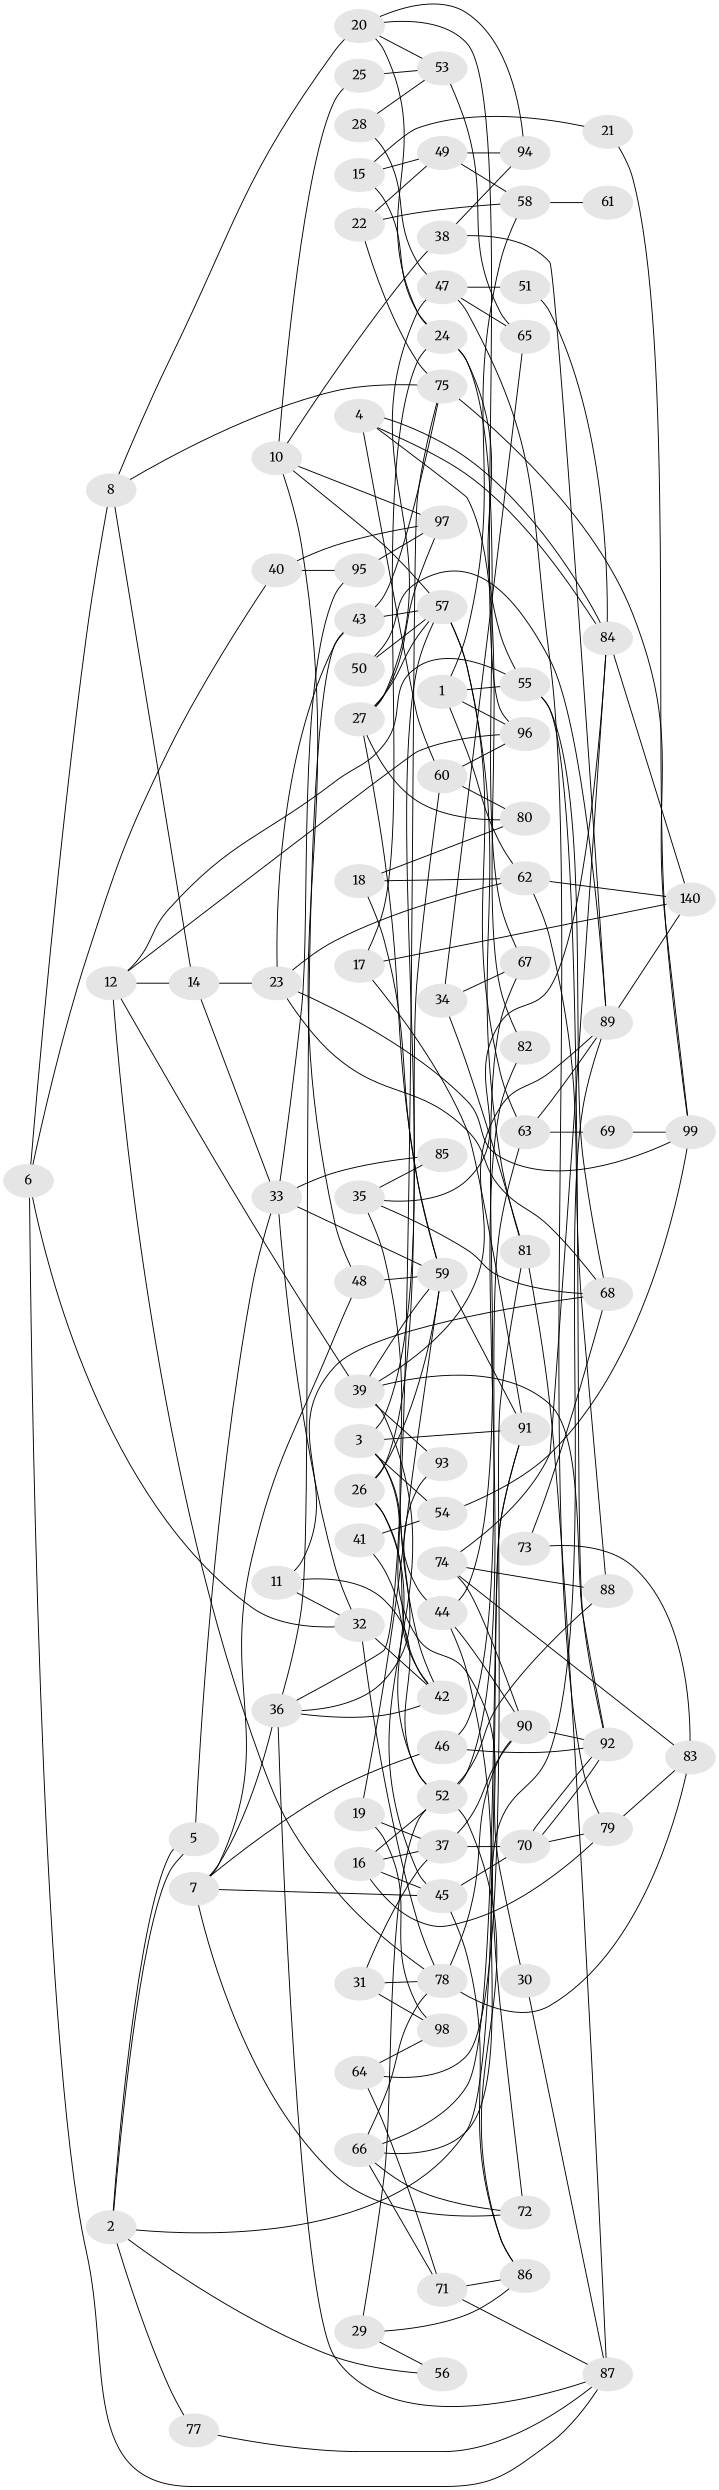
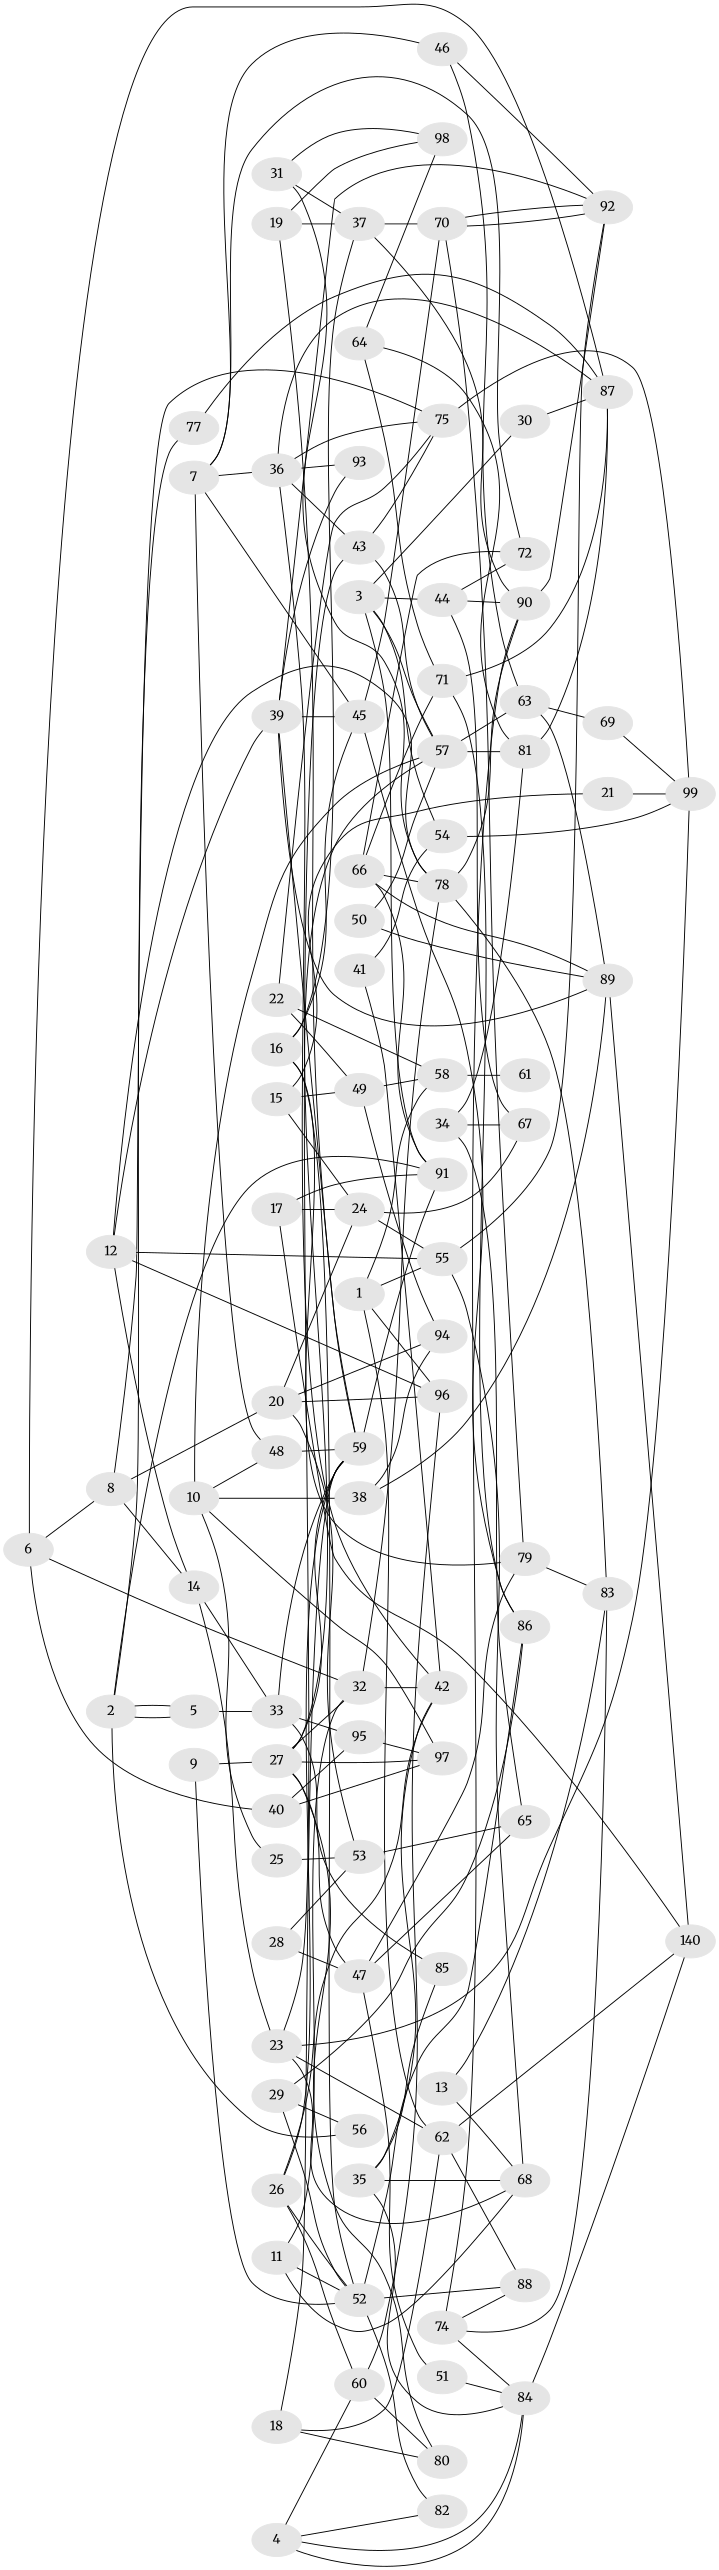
edge "33" -- "32": now "27" -- "32"
node "73": label "73" -> "13"
node "9": added
